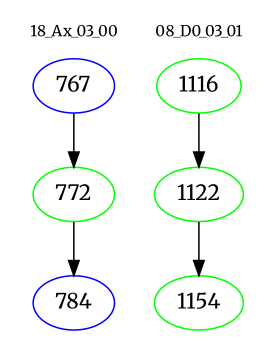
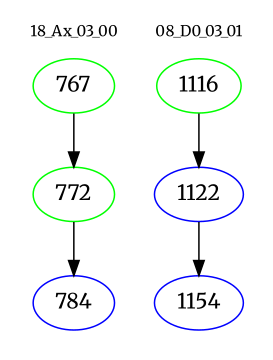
node "767": color blue -> green
node "1122": color green -> blue
node "1154": color green -> blue
